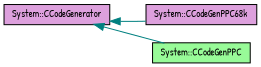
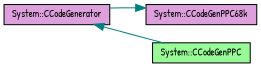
edge "System::CCodeGenPPC68k" -> "System::CCodeGenerator": reversed
